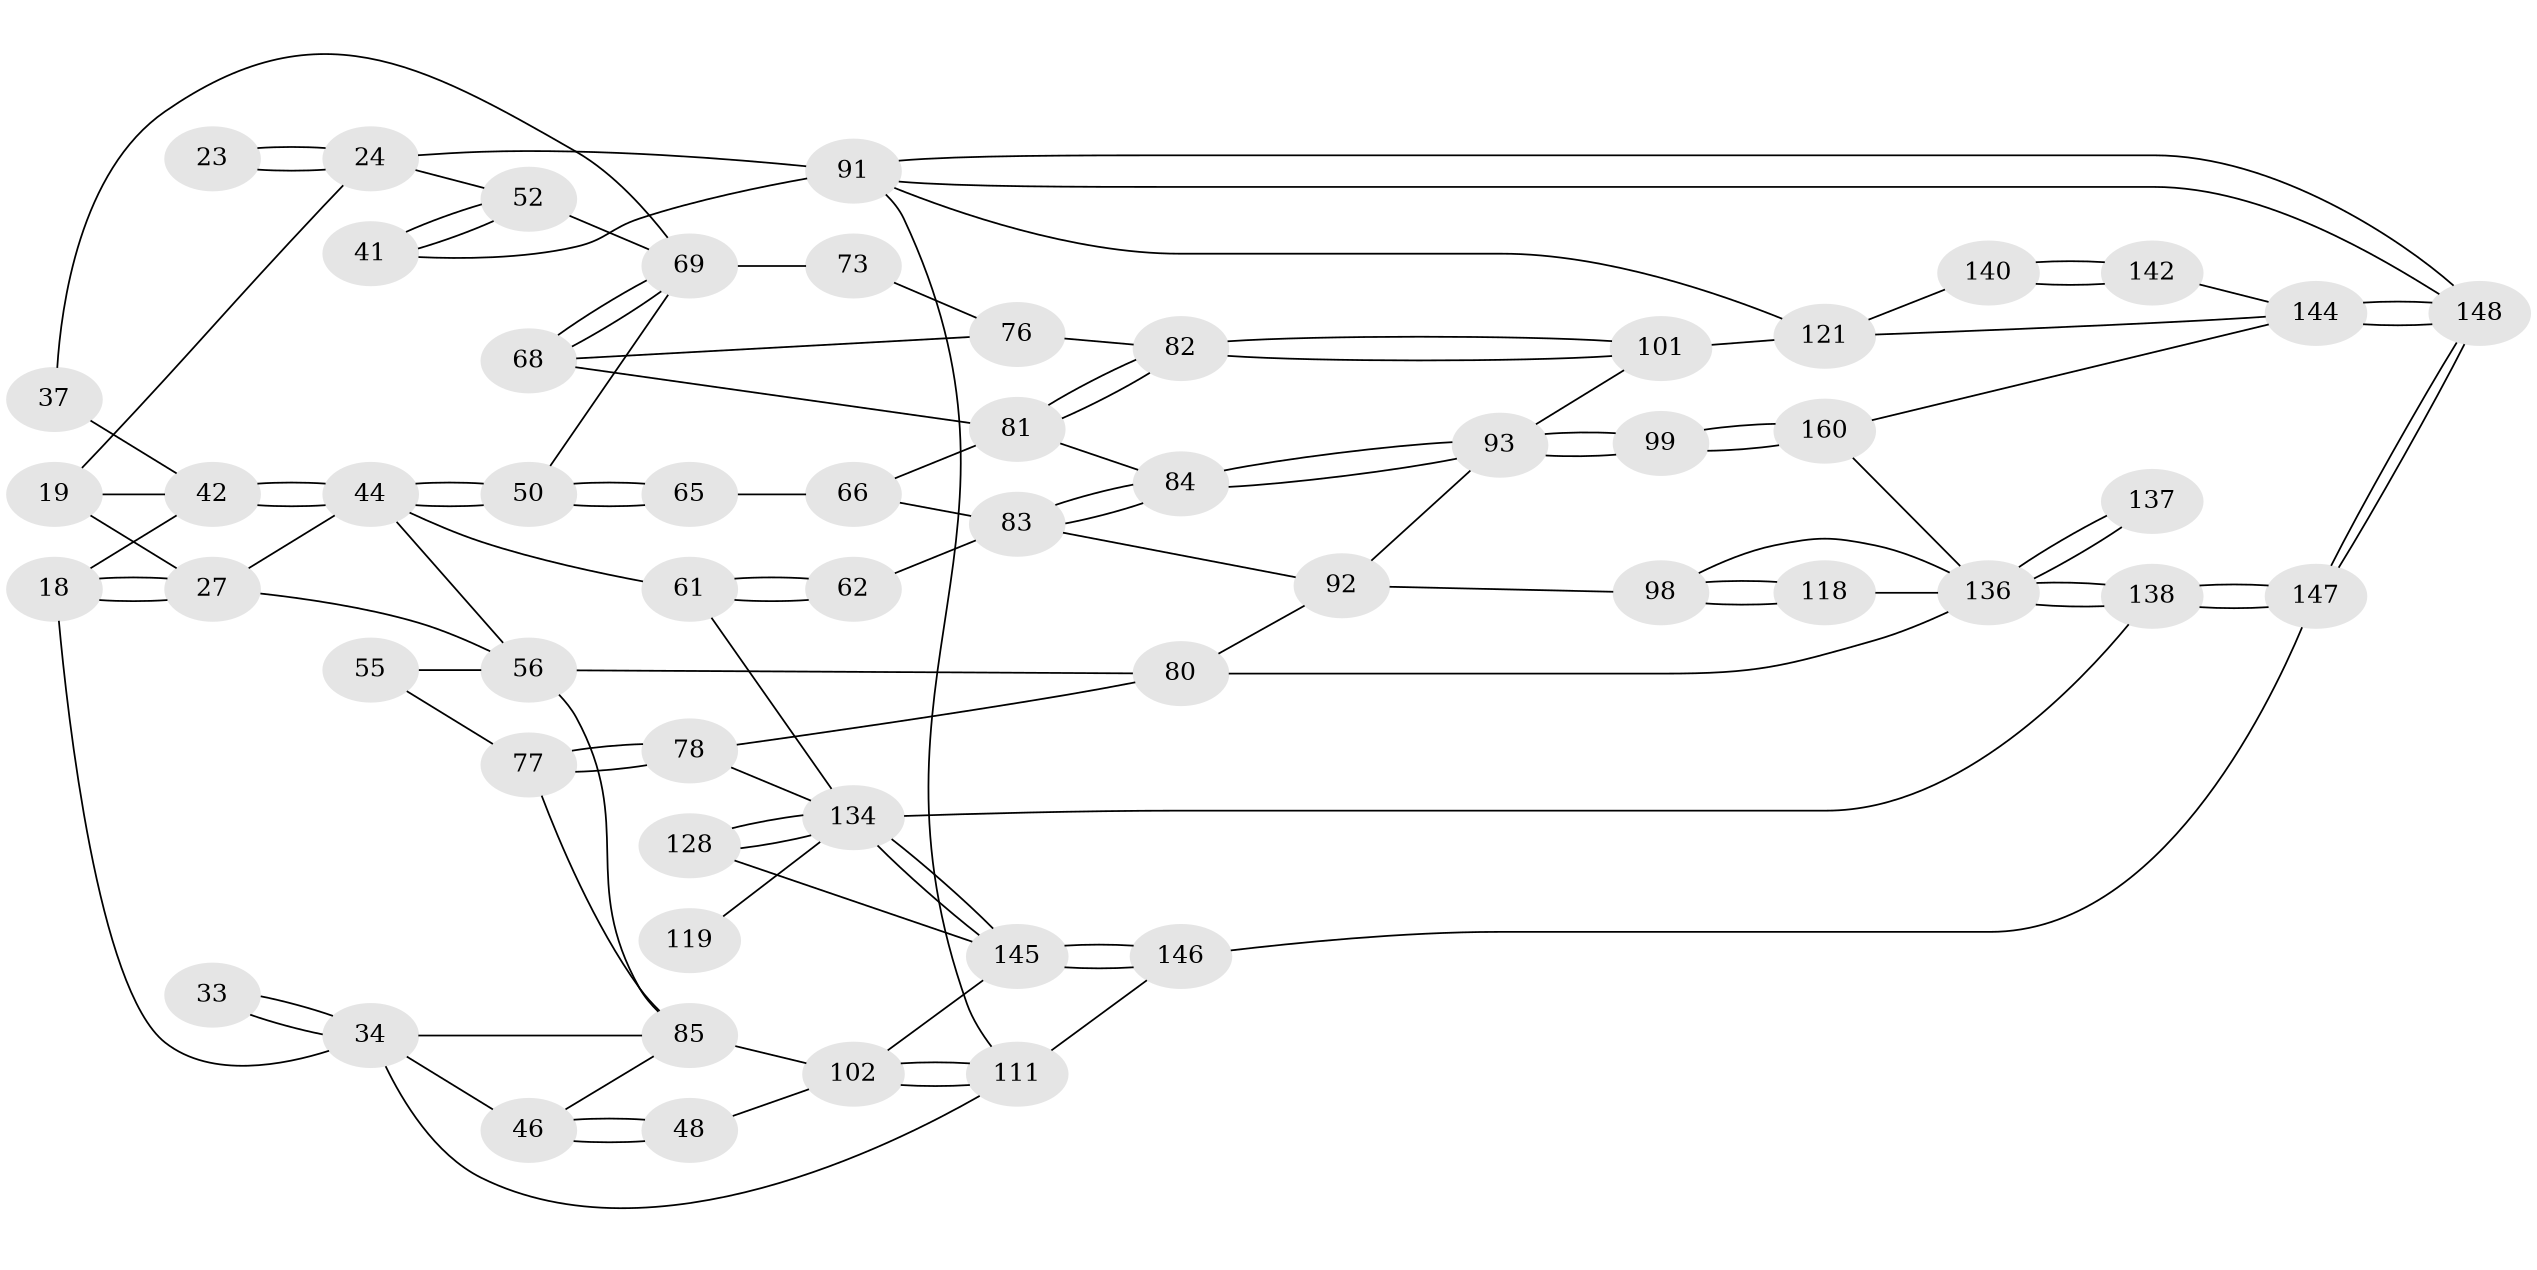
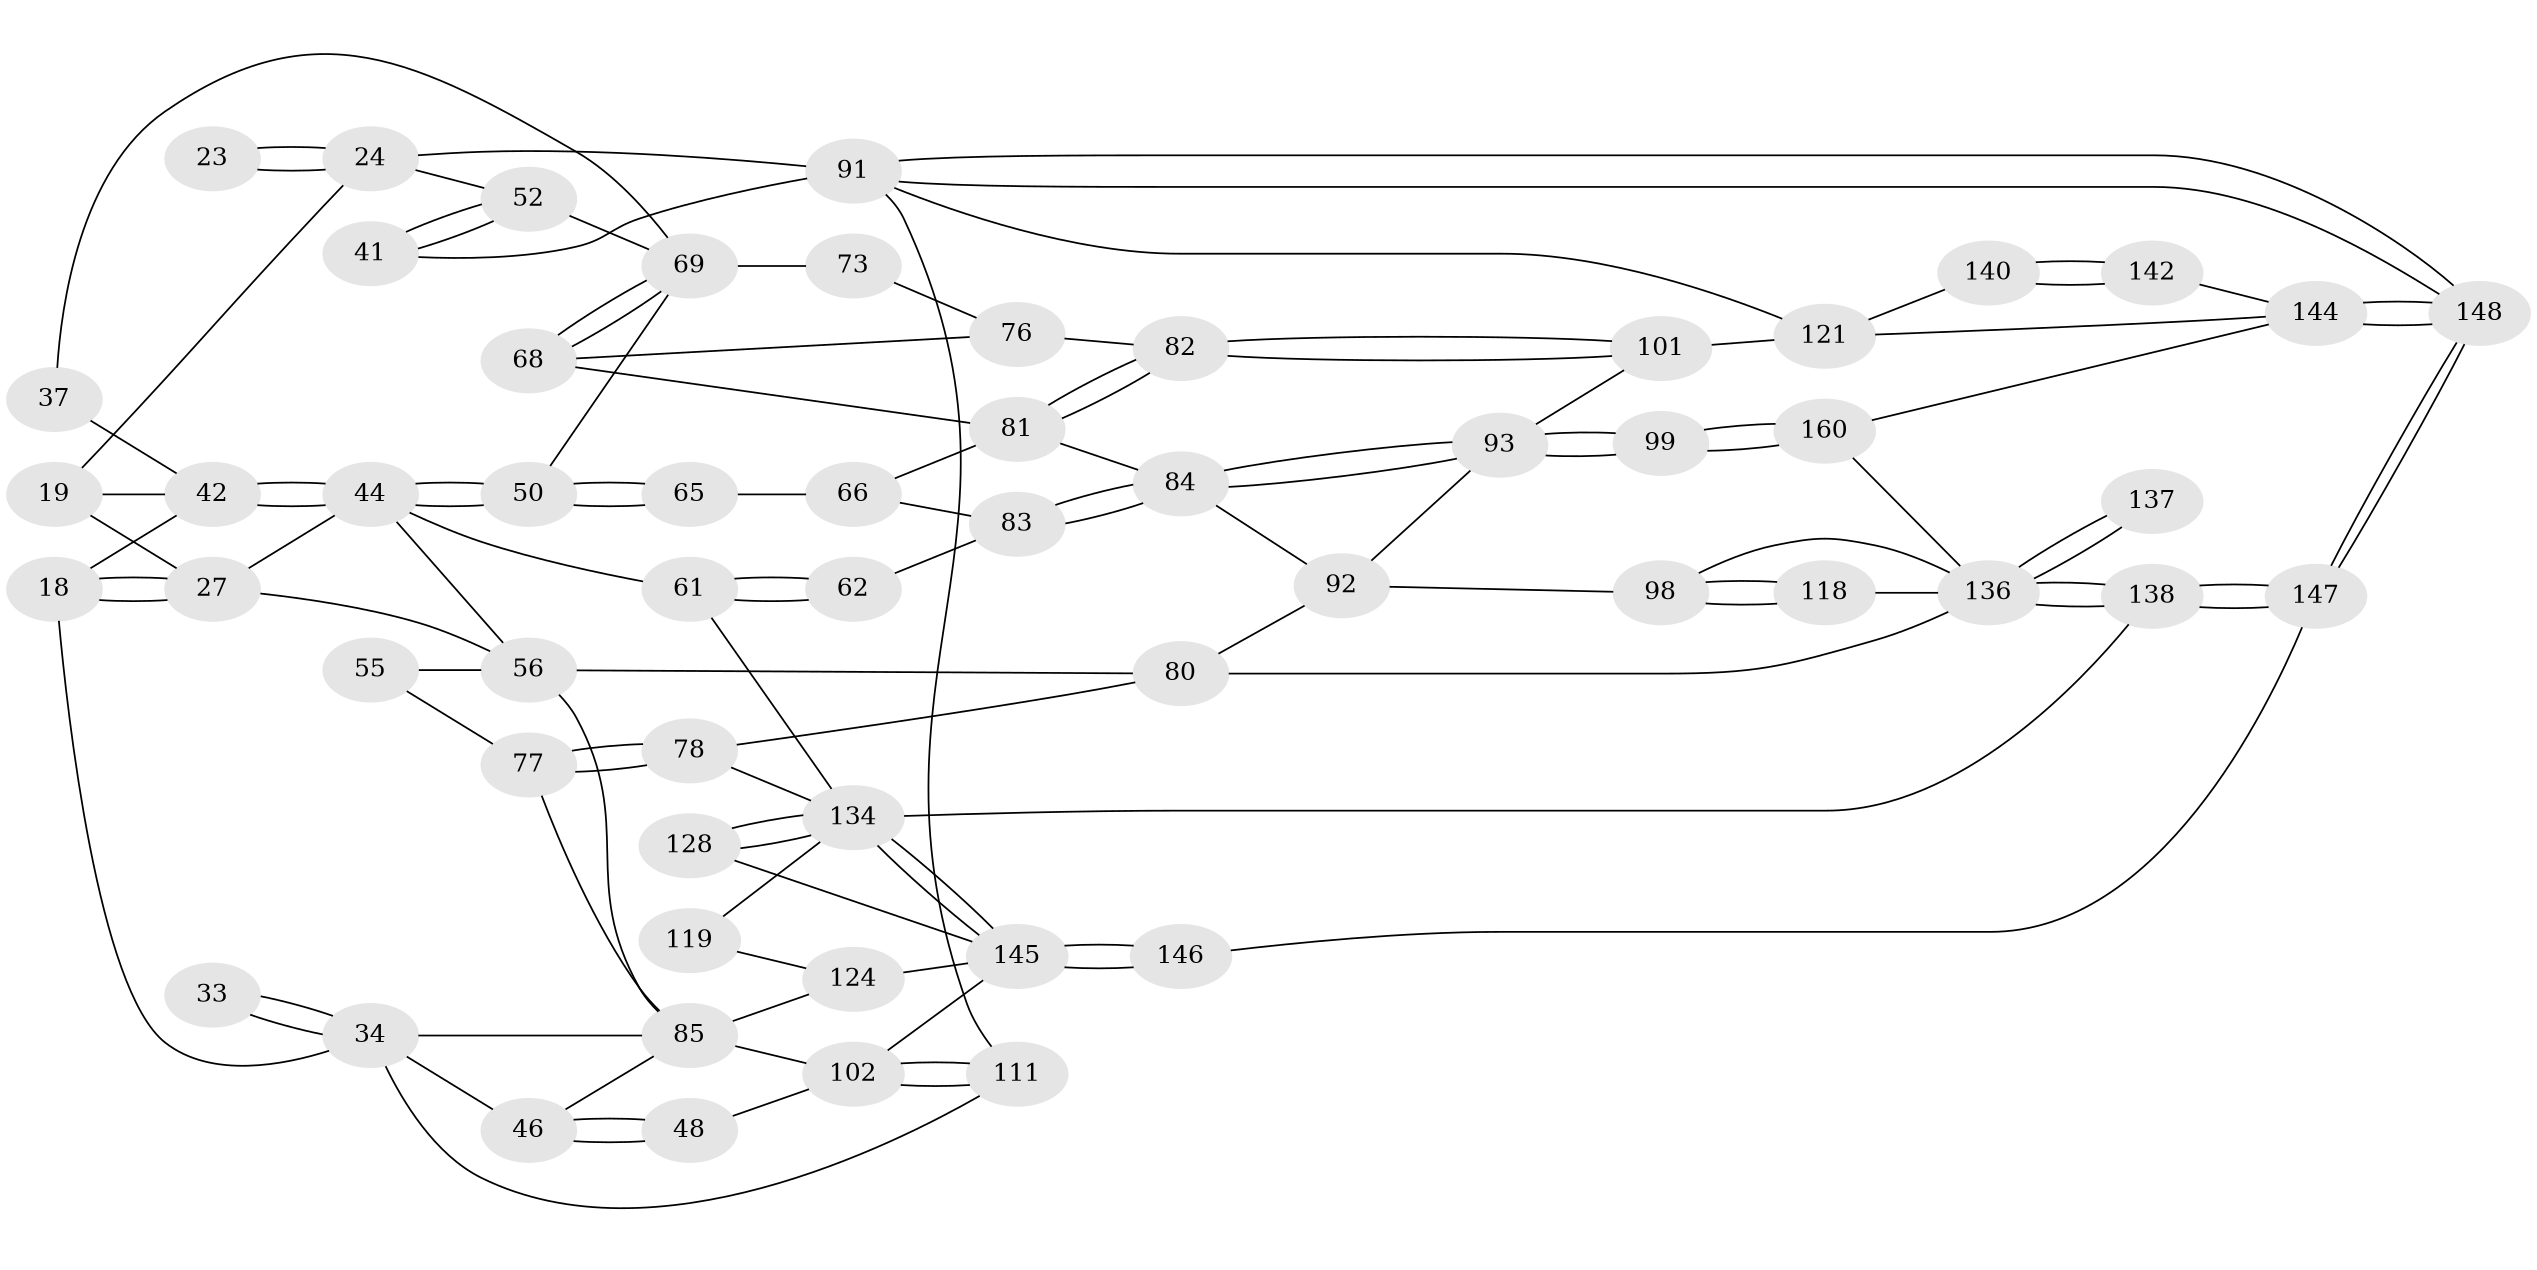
edge "83" -- "92": now "84" -- "92"
node "124": added
edge "146" -- "111": removed
